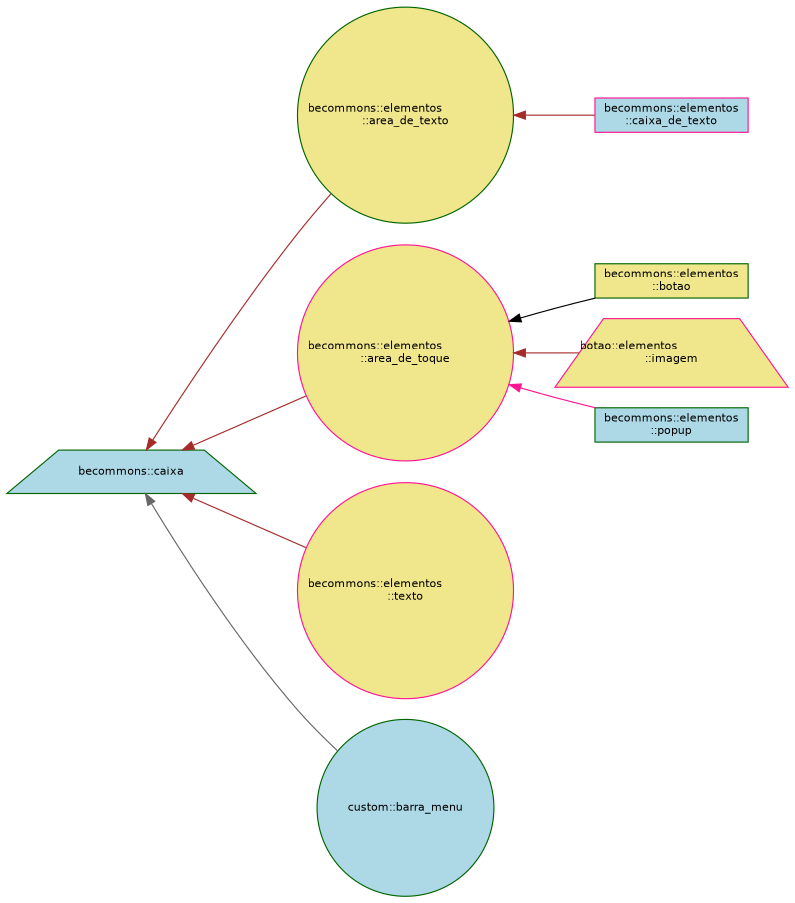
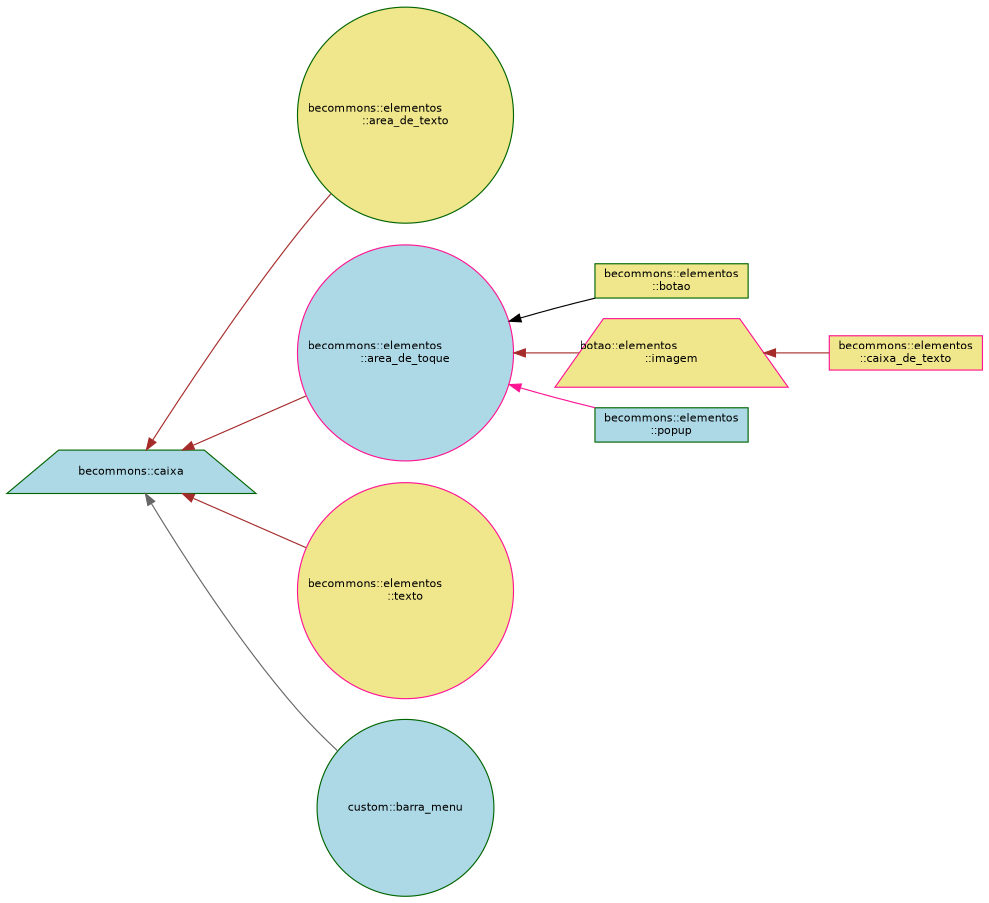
edge "becommons::elementos ::caixa_de_texto" -> "becommons::elementos ::area_de_texto": now "becommons::elementos ::caixa_de_texto" -> "botao::elementos ::imagem"
node "becommons::elementos ::caixa_de_texto": fillcolor lightblue -> khaki
node "becommons::elementos ::area_de_toque": fillcolor khaki -> lightblue
